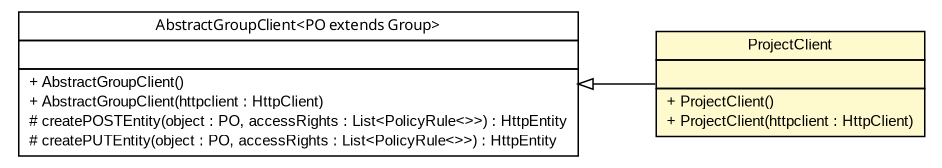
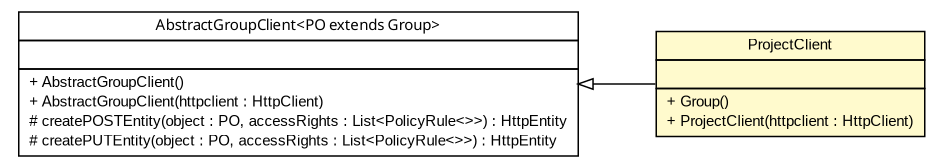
node "ProjectClient": text "+ ProjectClient()" -> "+ Group()"
